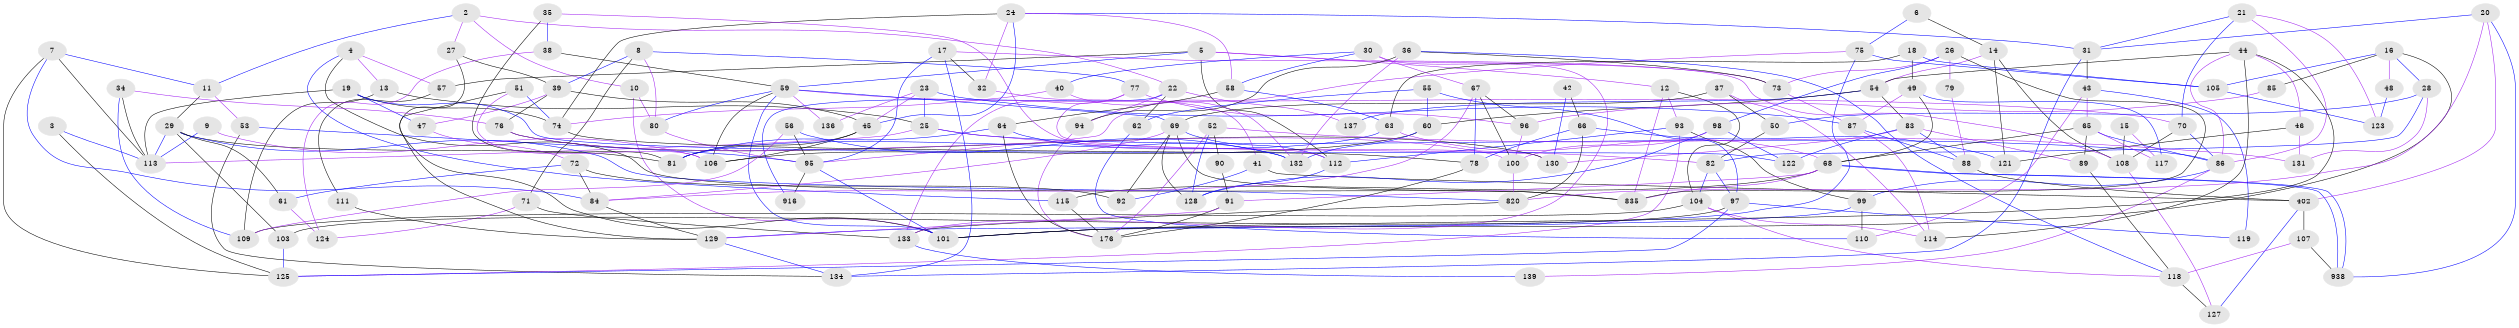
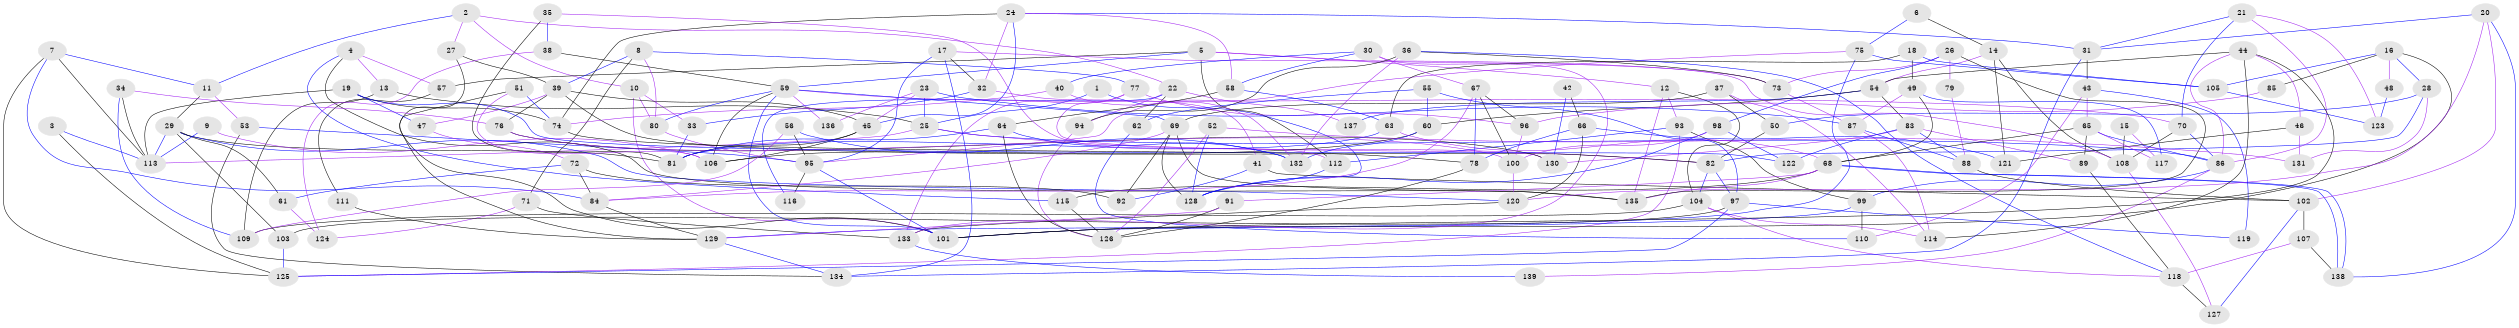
node "1": added
node "33": added
edge "69" -- "112": removed
edge "39" -- "82": added
node "90": removed
node "916": label "916" -> "116"
node "820": label "820" -> "120"
node "835": label "835" -> "135"
node "402": label "402" -> "102"
node "176": label "176" -> "126"
node "938": label "938" -> "138"
